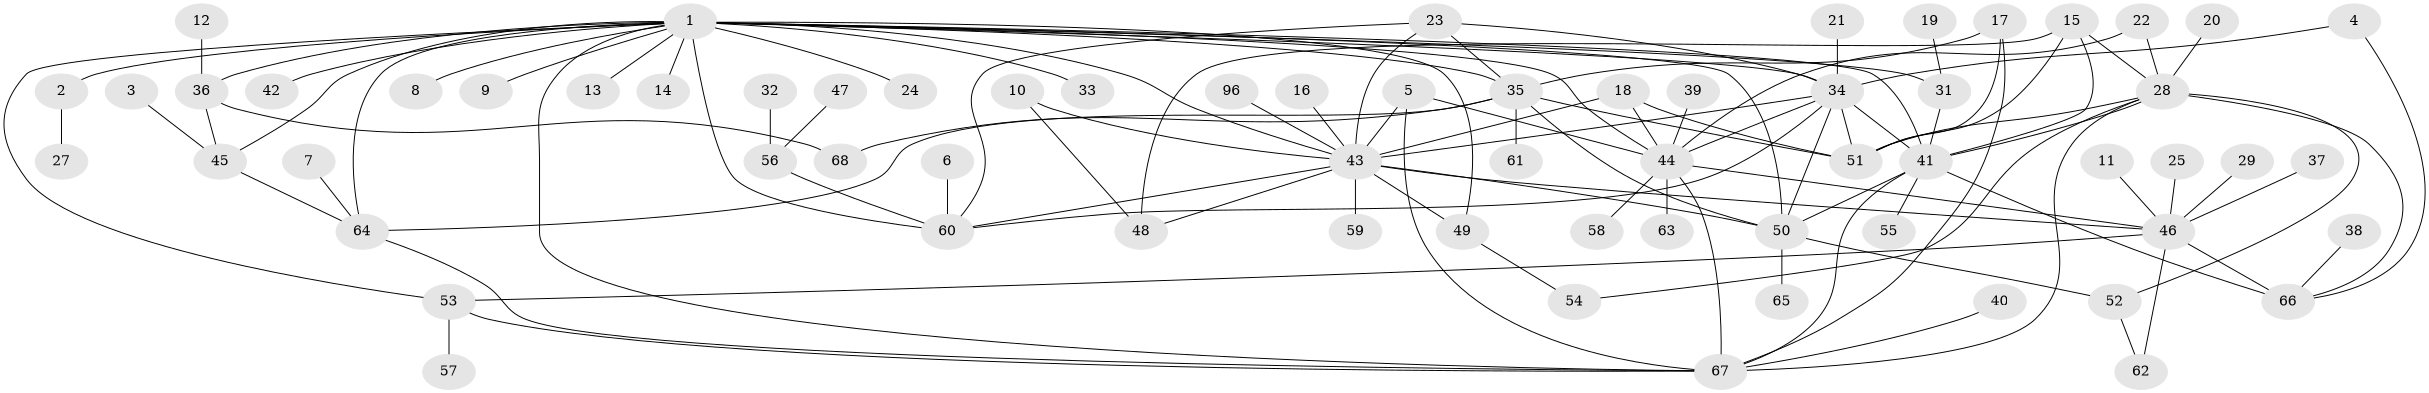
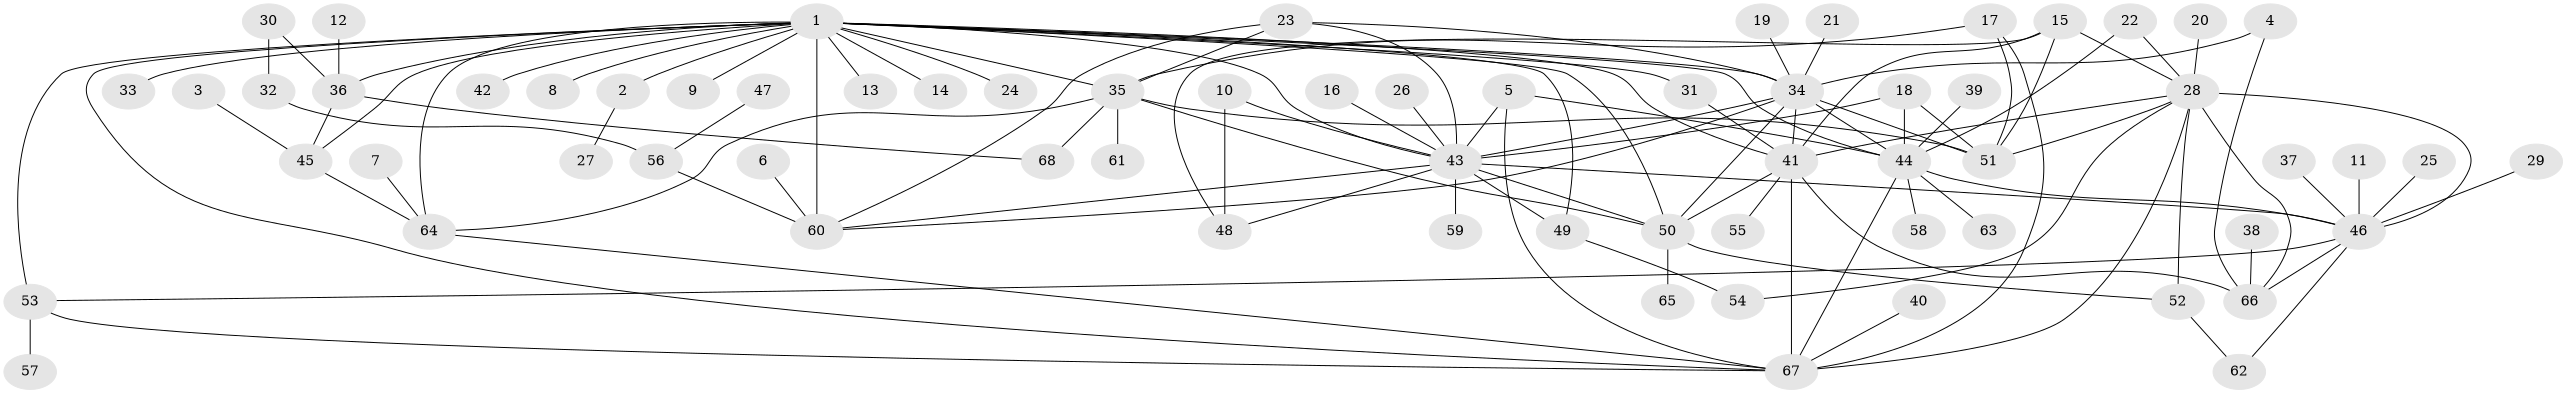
node "30": added
edge "19" -- "31": now "19" -- "34"
node "96": label "96" -> "26"
edge "28" -- "46": added
